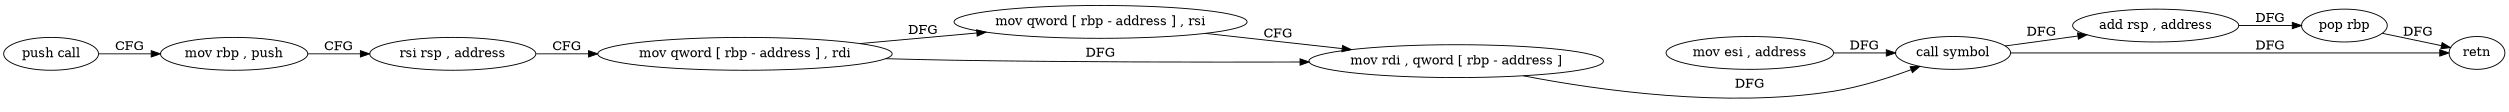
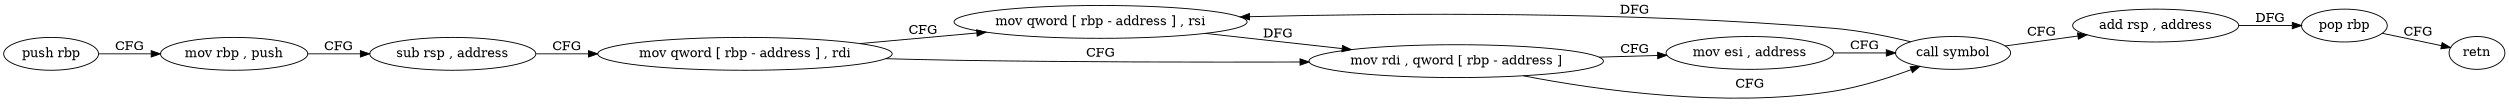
edge "mov qword [ rbp - address ] , rdi" -> "mov qword [ rbp - address ] , rsi": label "DFG" -> "CFG"
edge "call symbol" -> "add rsp , address": label "DFG" -> "CFG"
edge "pop rbp" -> "retn": label "DFG" -> "CFG"
edge "mov qword [ rbp - address ] , rsi" -> "mov rdi , qword [ rbp - address ]": label "CFG" -> "DFG"
edge "mov esi , address" -> "call symbol": label "DFG" -> "CFG"
edge "mov qword [ rbp - address ] , rdi" -> "mov rdi , qword [ rbp - address ]": label "DFG" -> "CFG"
edge "call symbol" -> "retn": now "call symbol" -> "mov qword [ rbp - address ] , rsi"
node "push call": label "push call" -> "push rbp"
node "rsi rsp , address": label "rsi rsp , address" -> "sub rsp , address"
edge "mov rdi , qword [ rbp - address ]" -> "mov esi , address": added, label "CFG"
edge "mov rdi , qword [ rbp - address ]" -> "call symbol": label "DFG" -> "CFG"
